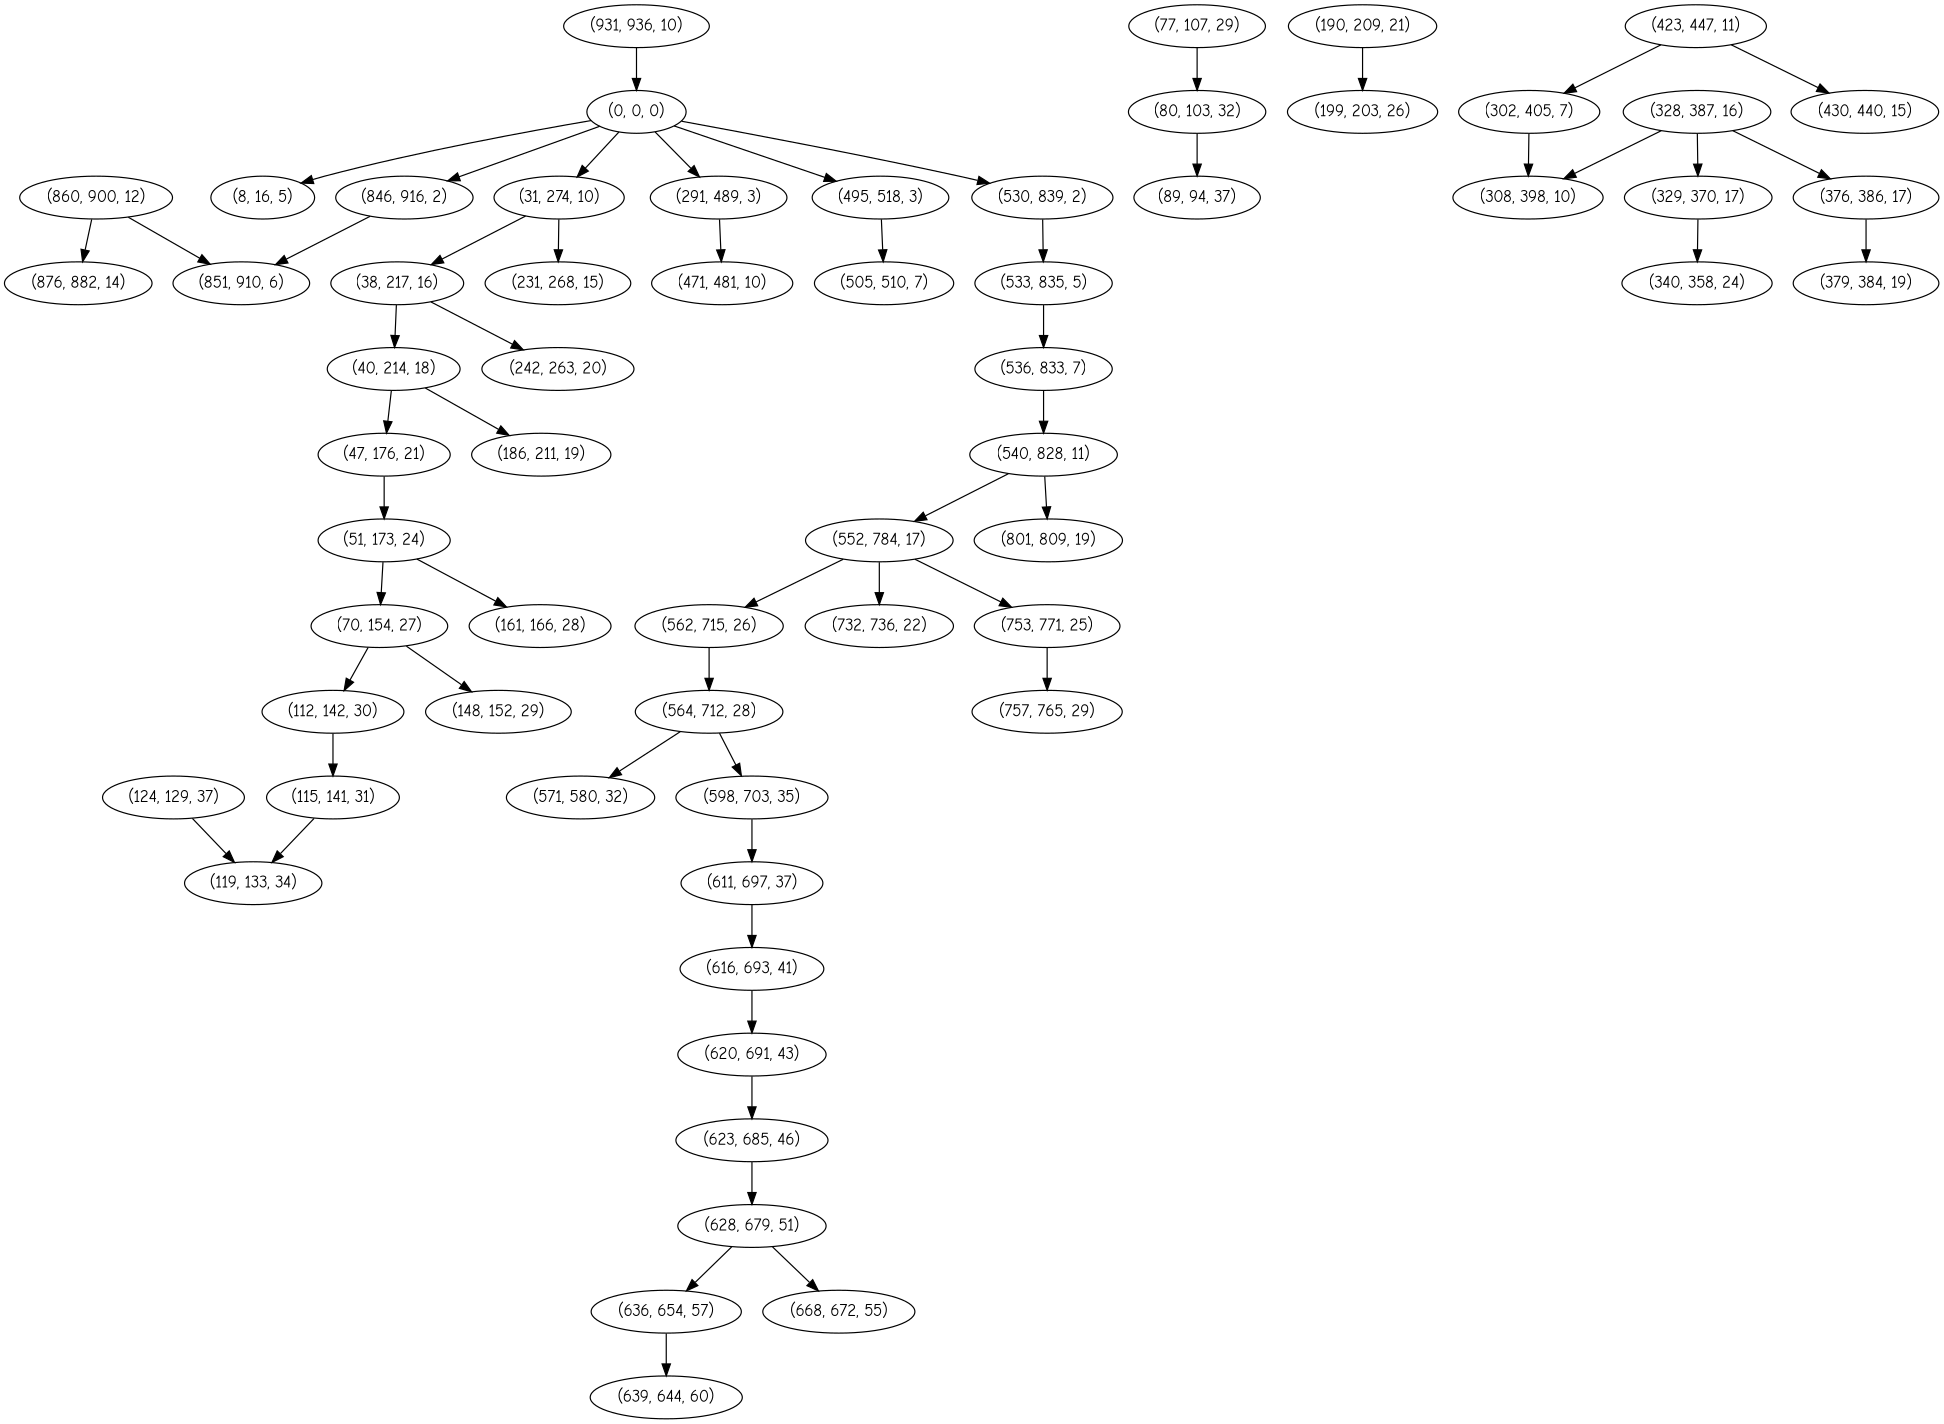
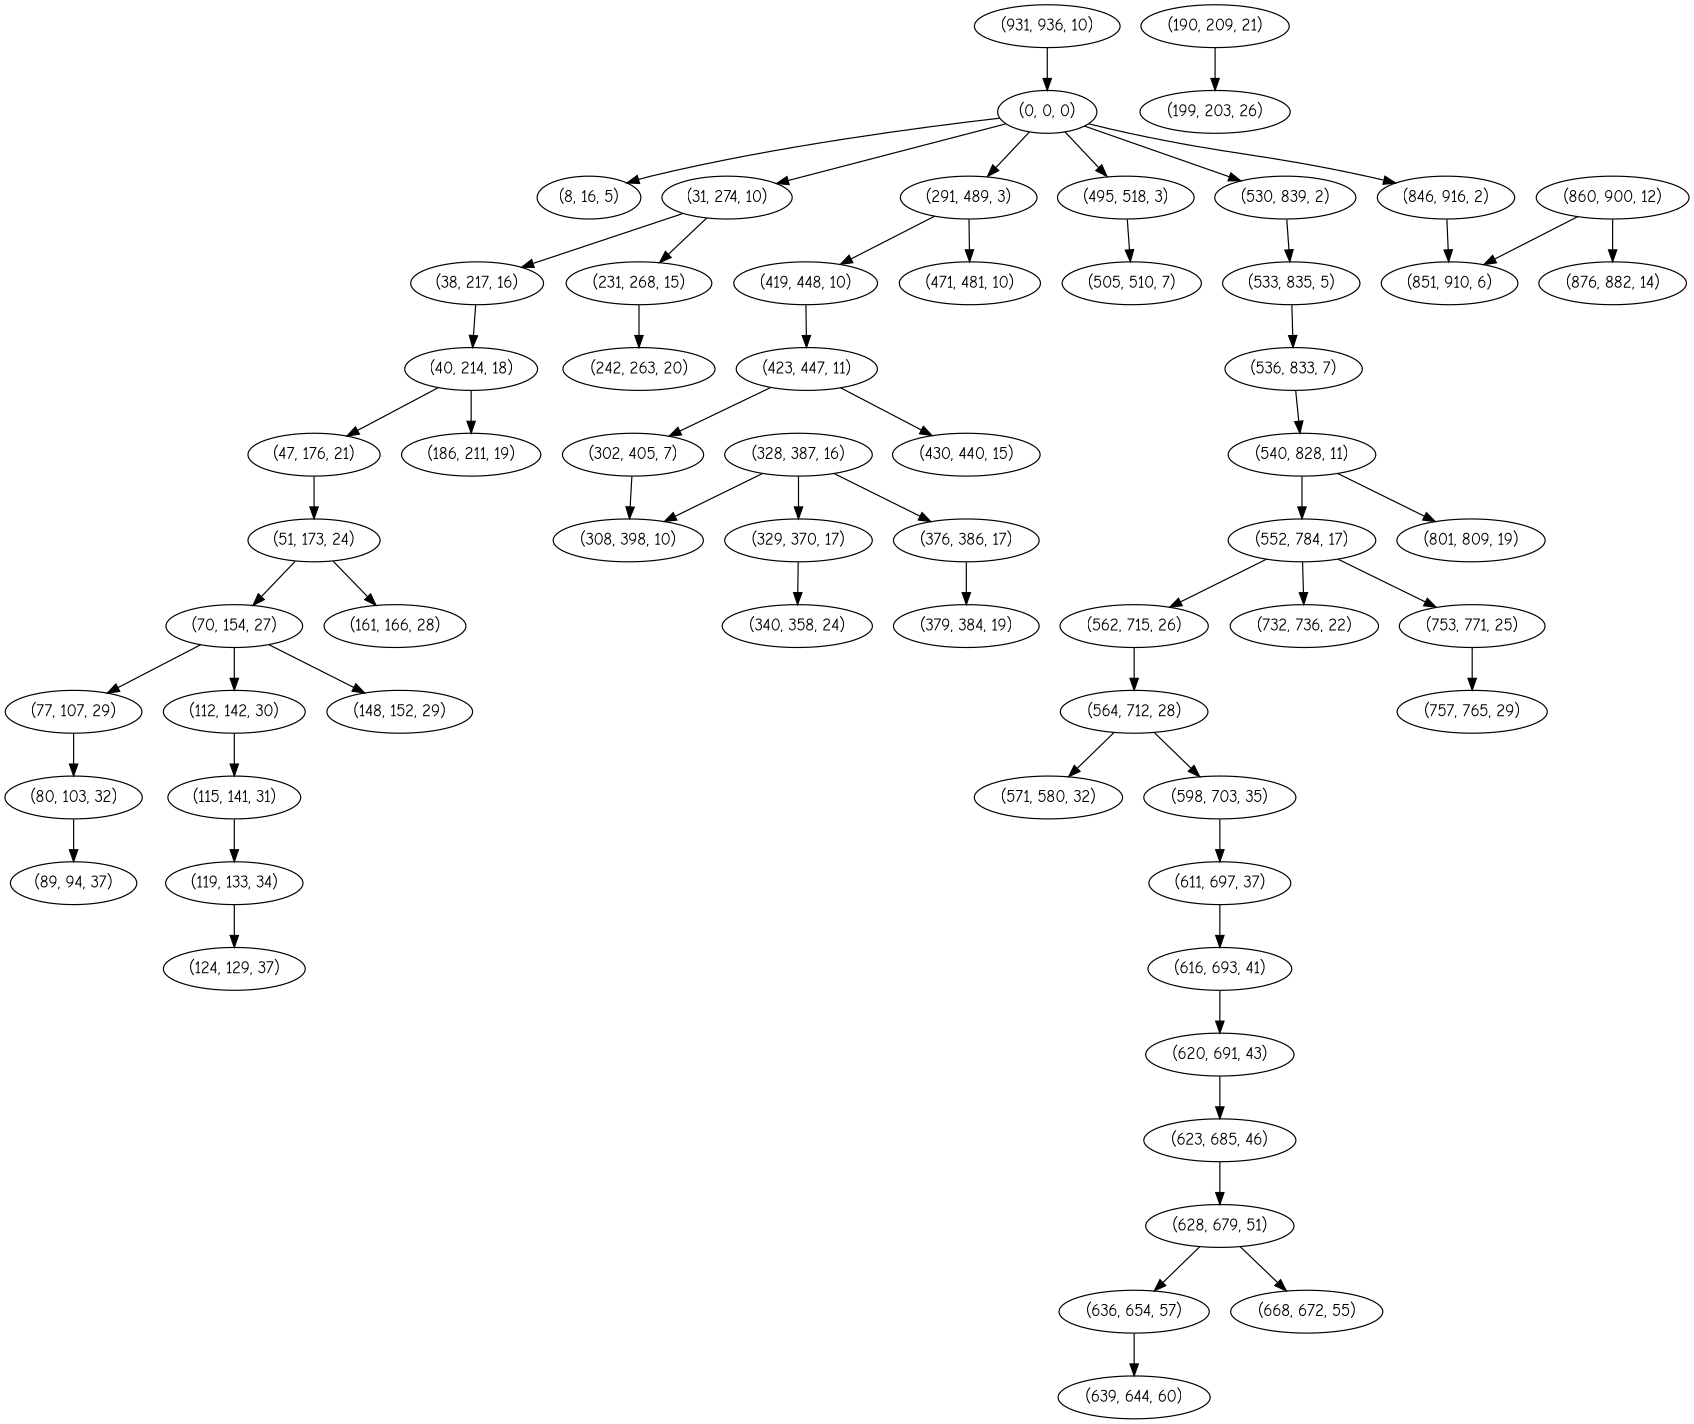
node "(419, 448, 10)": added
edge "(38, 217, 16)" -> "(242, 263, 20)": now "(231, 268, 15)" -> "(242, 263, 20)"
edge "(70, 154, 27)" -> "(77, 107, 29)": added
edge "(124, 129, 37)" -> "(119, 133, 34)": reversed
